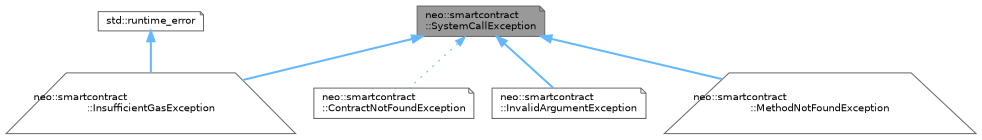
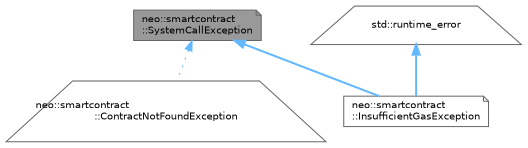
node "std::runtime_error": shape note -> trapezium
node "neo::smartcontract ::InsufficientGasException": shape trapezium -> note
node "neo::smartcontract ::ContractNotFoundException": shape note -> trapezium
node "neo::smartcontract ::InvalidArgumentException": removed
node "neo::smartcontract ::MethodNotFoundException": removed
